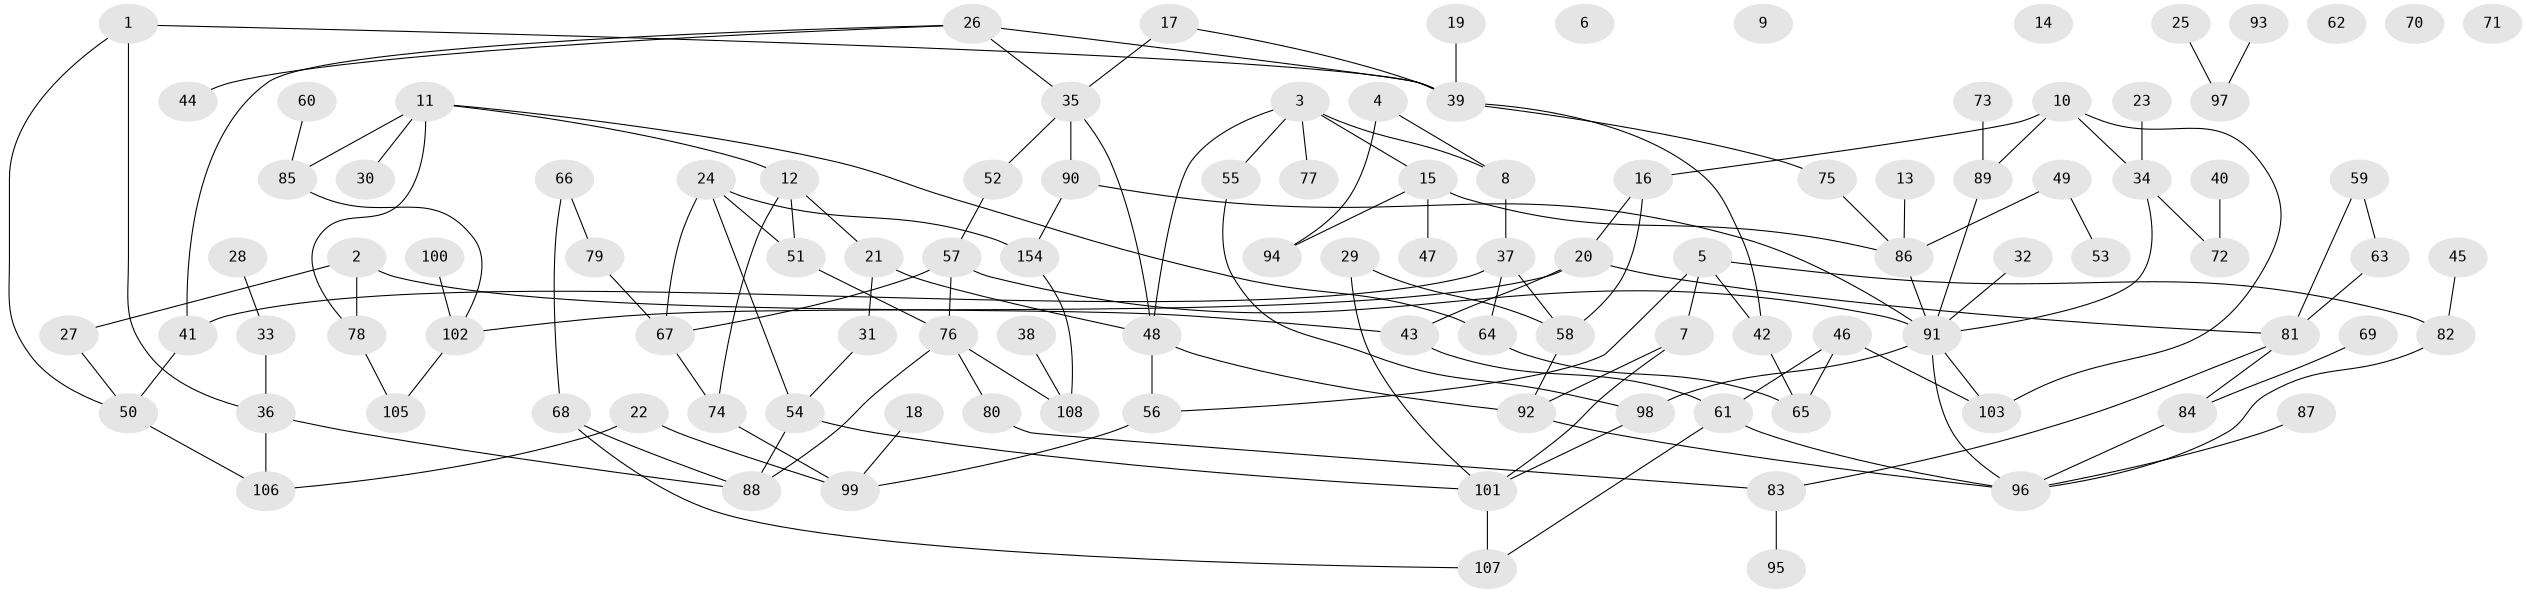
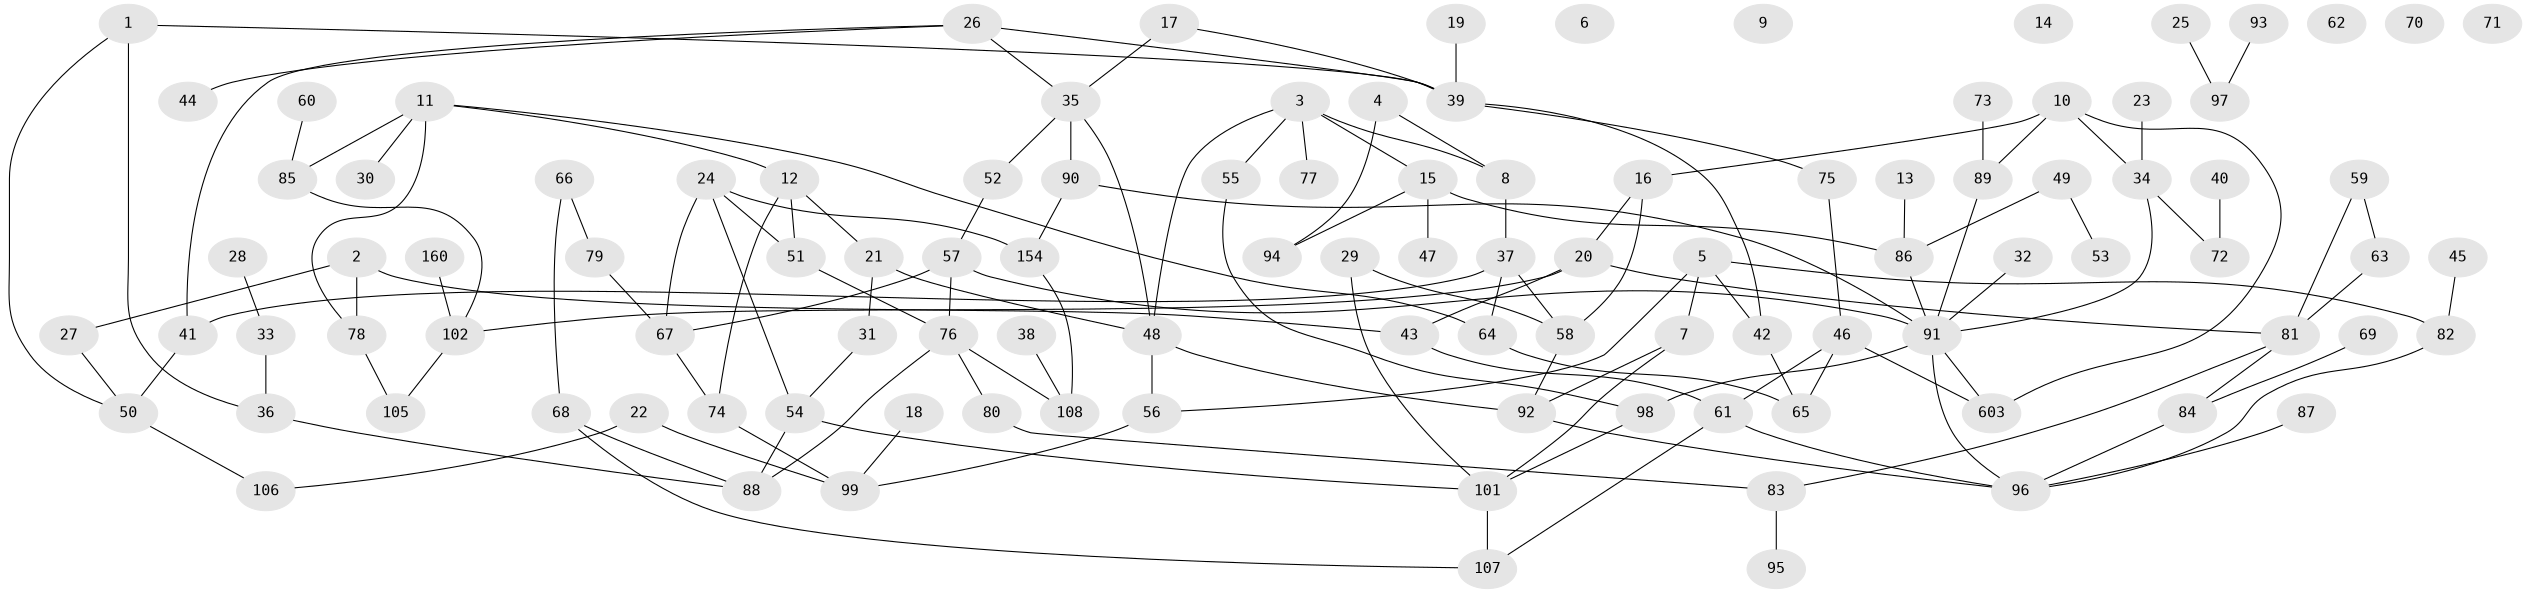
edge "75" -- "86": now "75" -- "46"
node "100": label "100" -> "160"
node "103": label "103" -> "603"
edge "36" -- "106": removed
